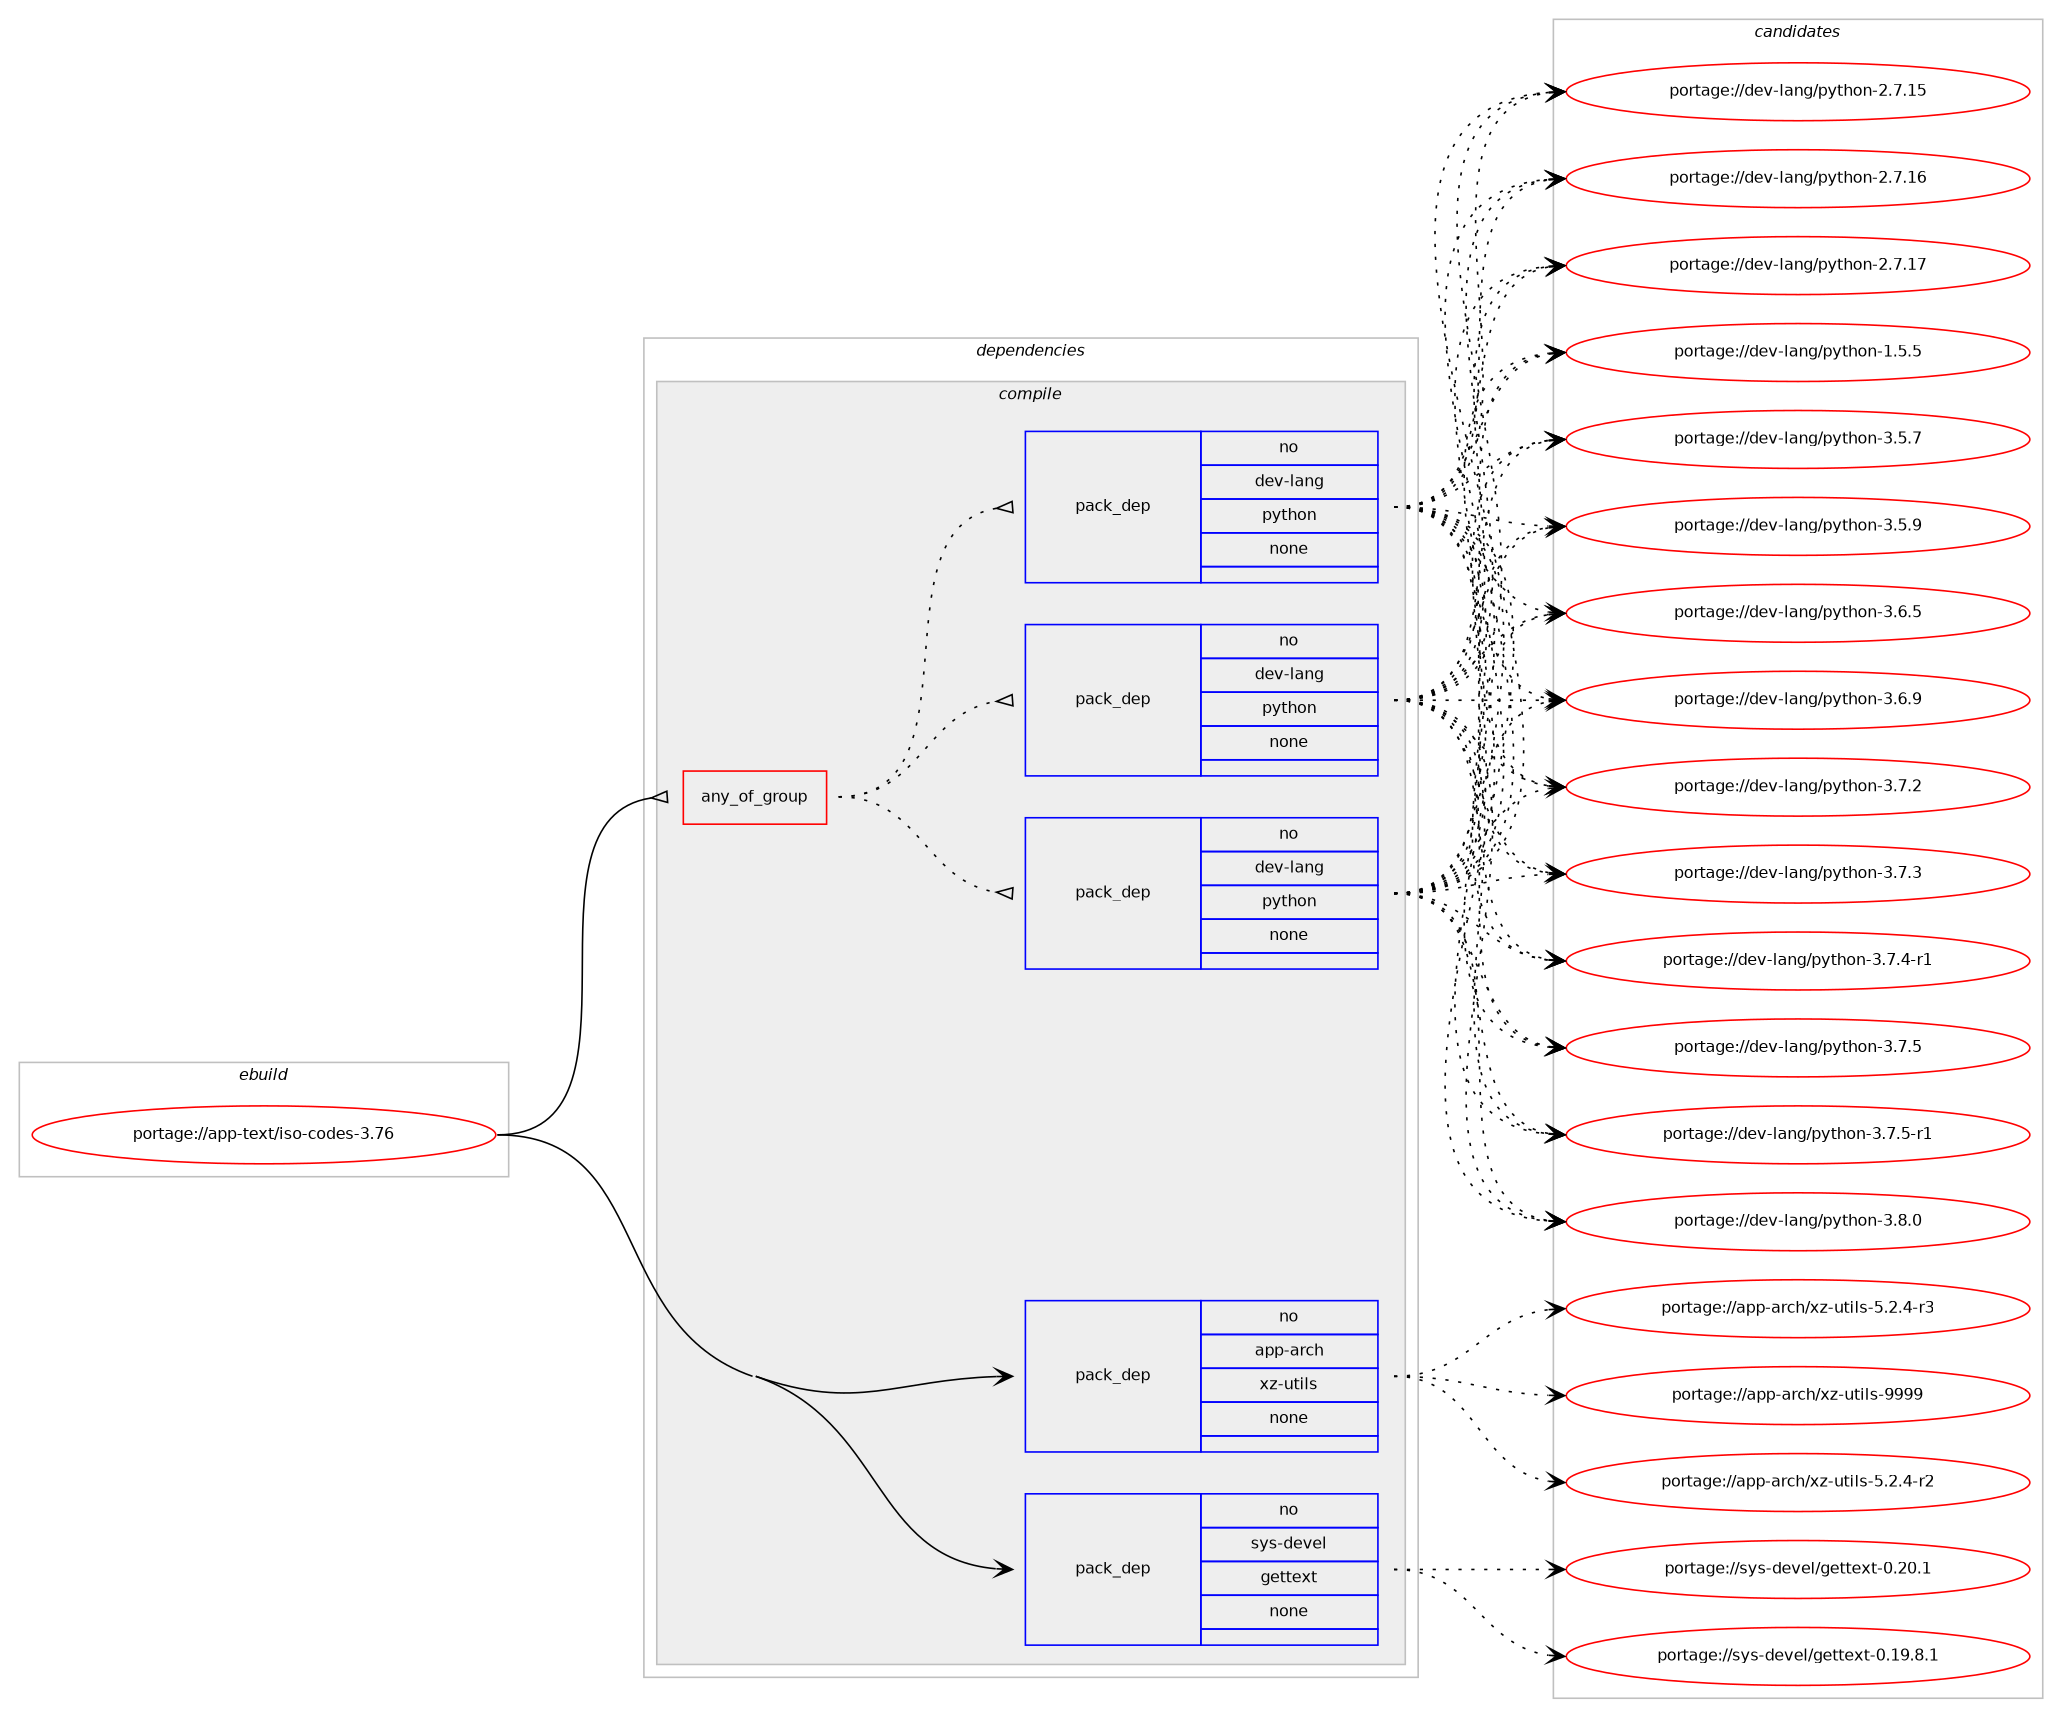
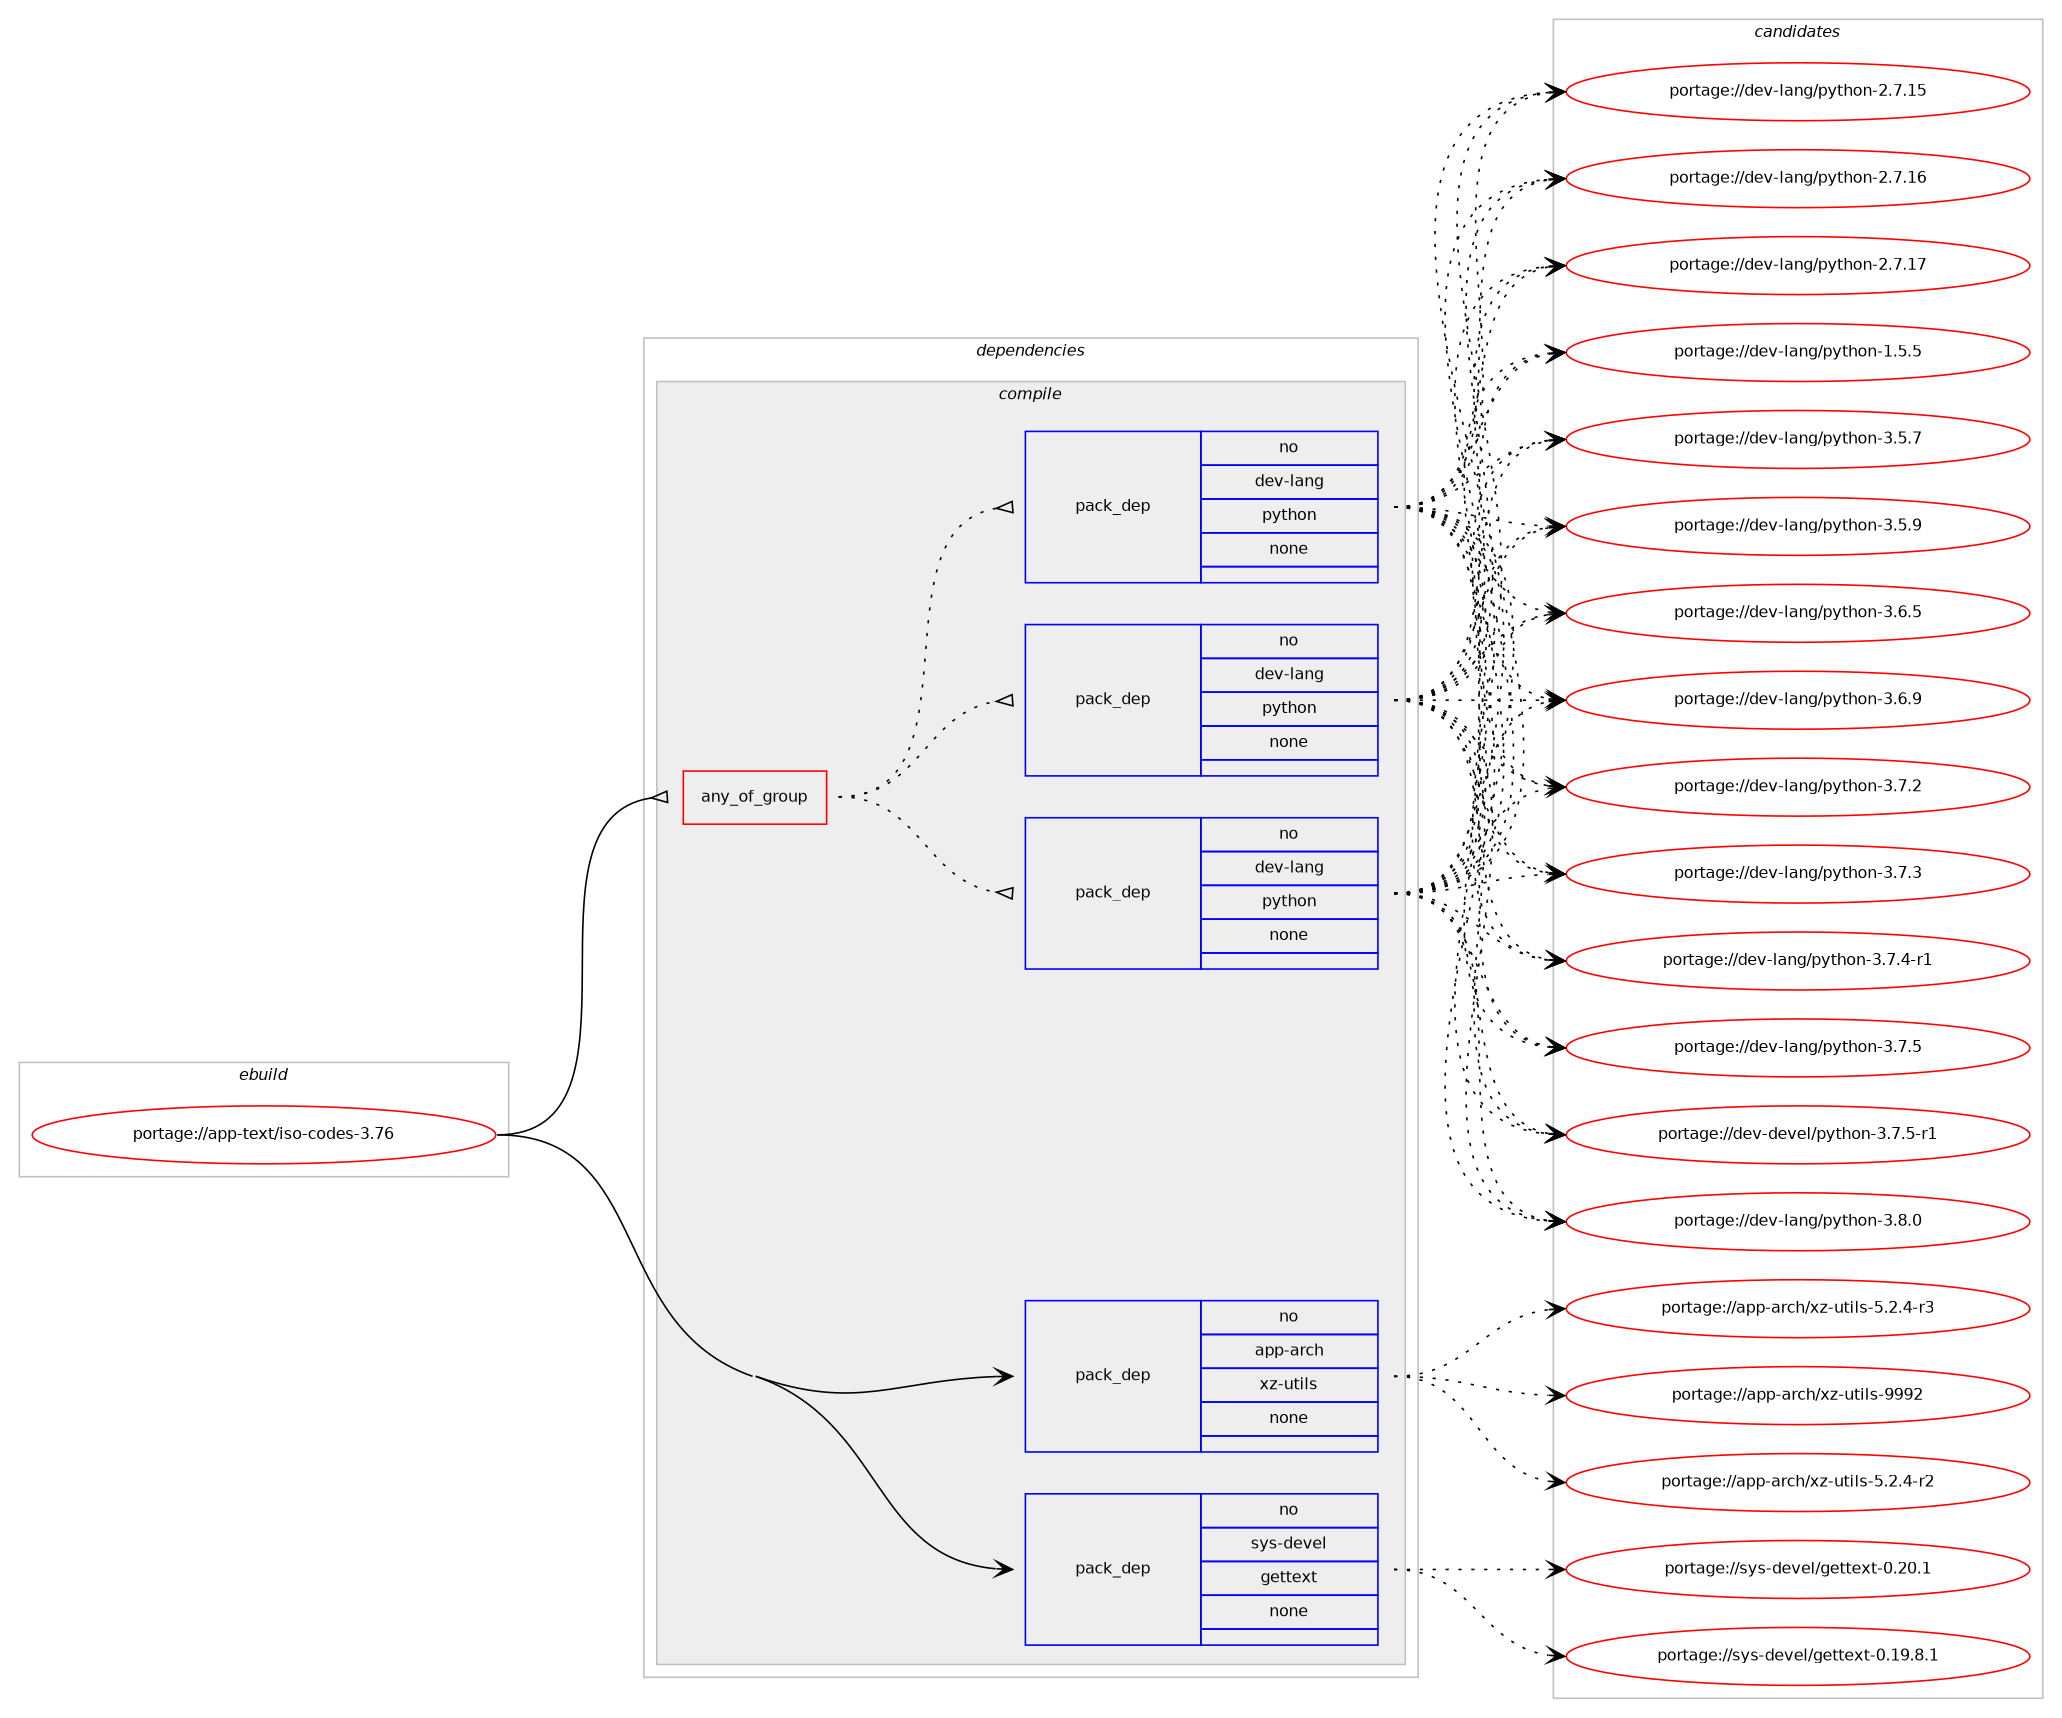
node "portage://dev-lang/python-3.7.5-r1": label "portage://dev-lang/python-3.7.5-r1" -> "portage://dev-devel/python-3.7.5-r1"
node "portage://app-arch/xz-utils-9999": label "portage://app-arch/xz-utils-9999" -> "portage://app-arch/xz-utils-9992"
